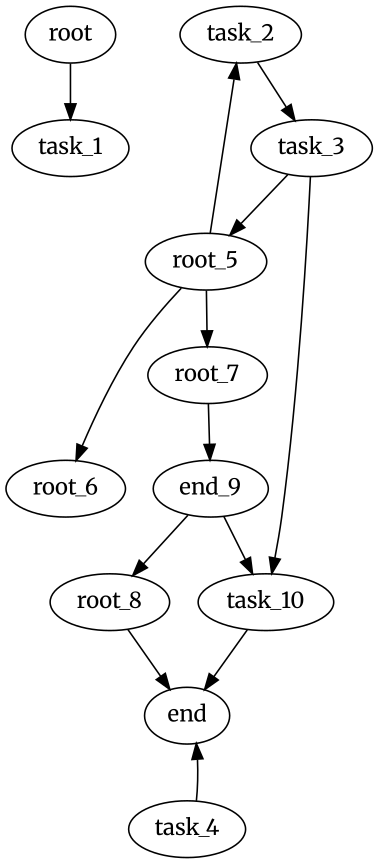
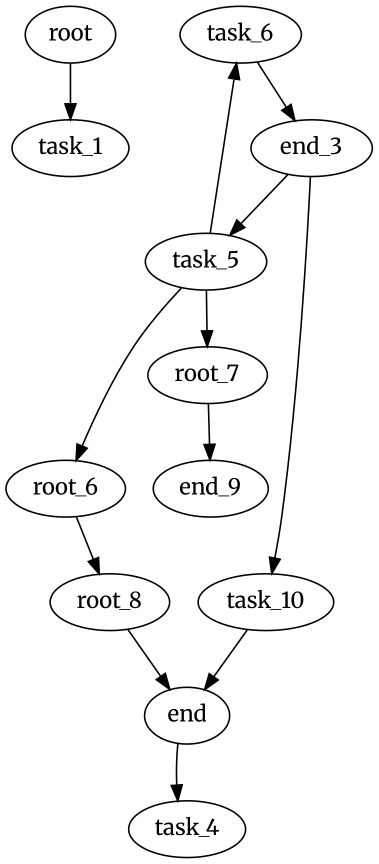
node "task_2": label "task_2" -> "task_6"
node "task_3": label "task_3" -> "end_3"
node "root_5": label "root_5" -> "task_5"
edge "end_9" -> "task_10": removed
edge "end_9" -> "root_8": now "root_6" -> "root_8"
edge "task_4" -> "end": reversed
